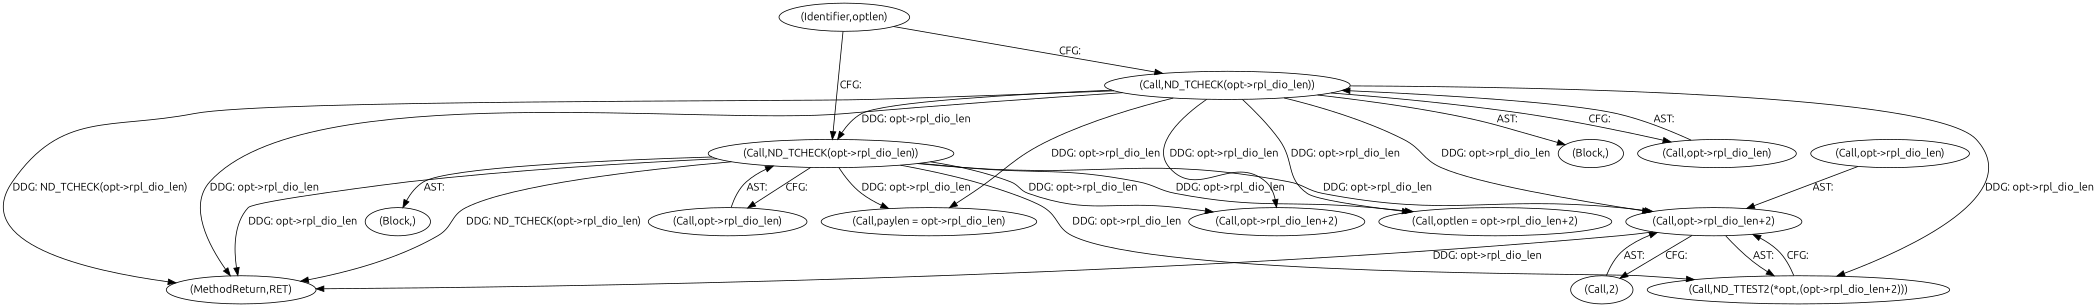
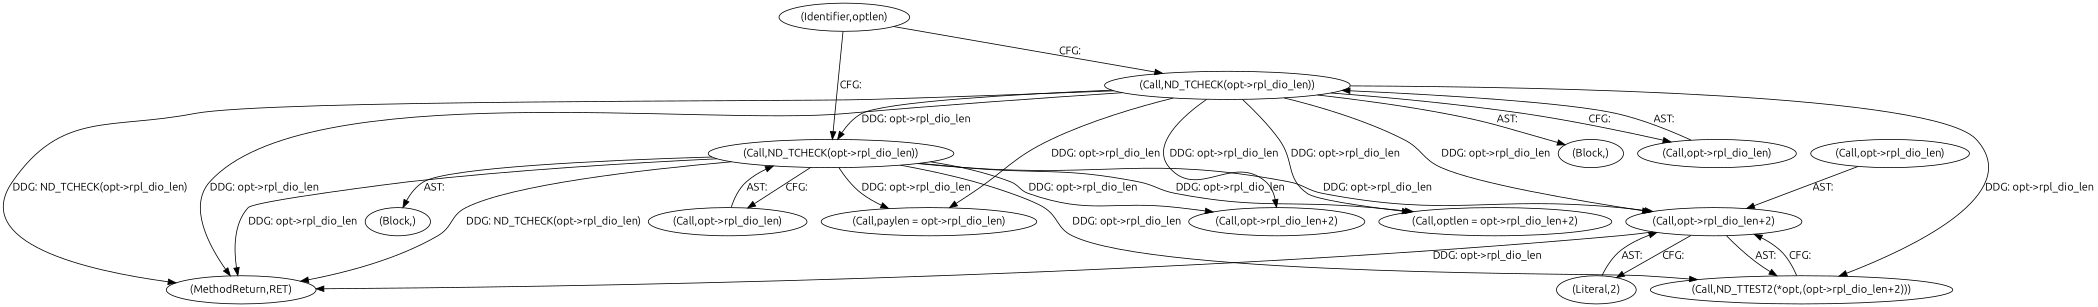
node "(Call,2)": label "(Call,2)" -> "(Literal,2)"
